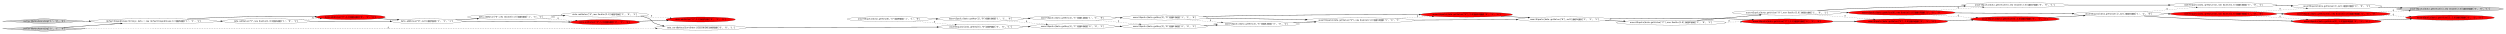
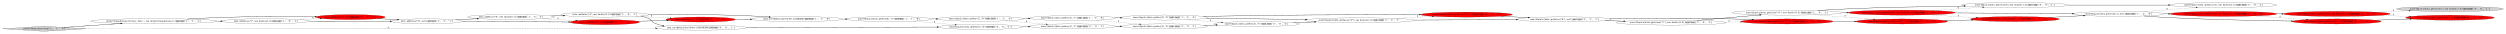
node "assertEquals(data.getValue(2),null)@@@19@@@['0', '0', '1']": removed
node "data.sortByKeys(SortOrder.ASCENDING)@@@8@@@['1', '1', '0']": added
node "testSortByKeyAscending['1', '0', '0']": removed
